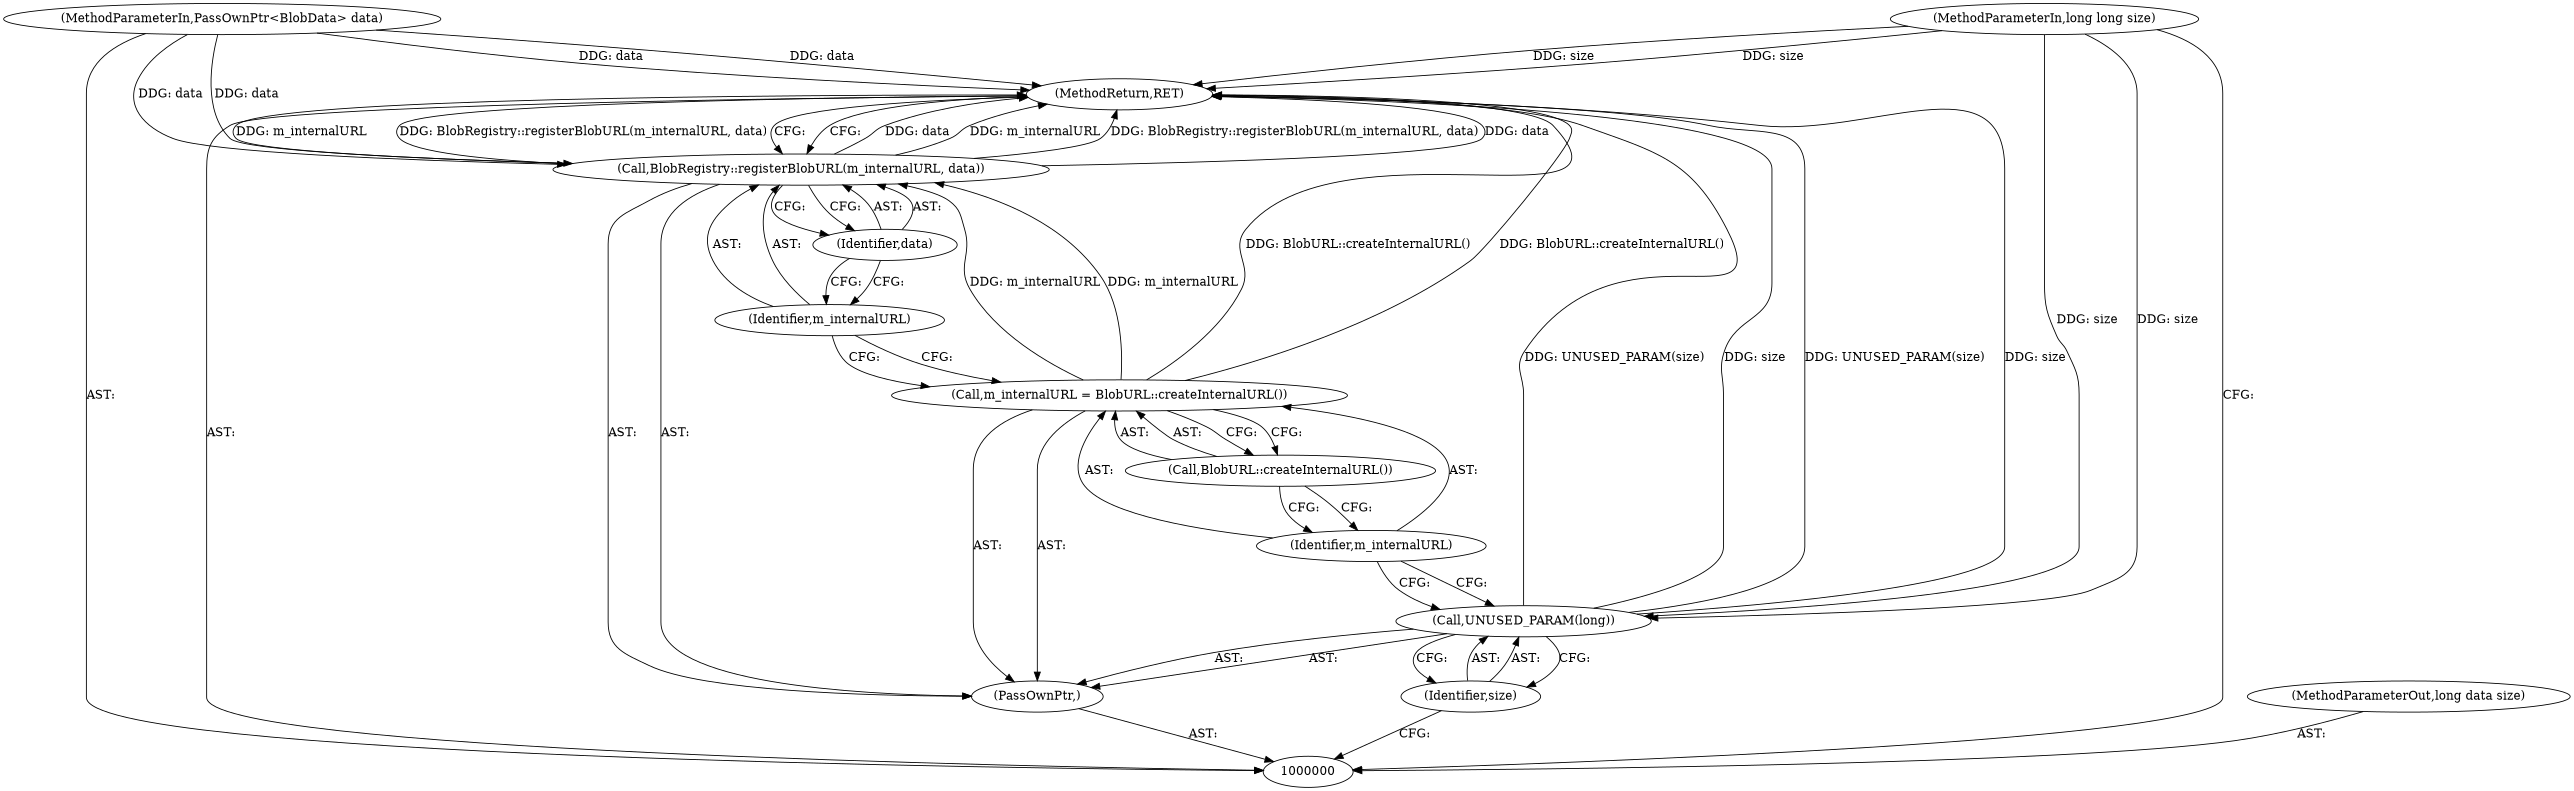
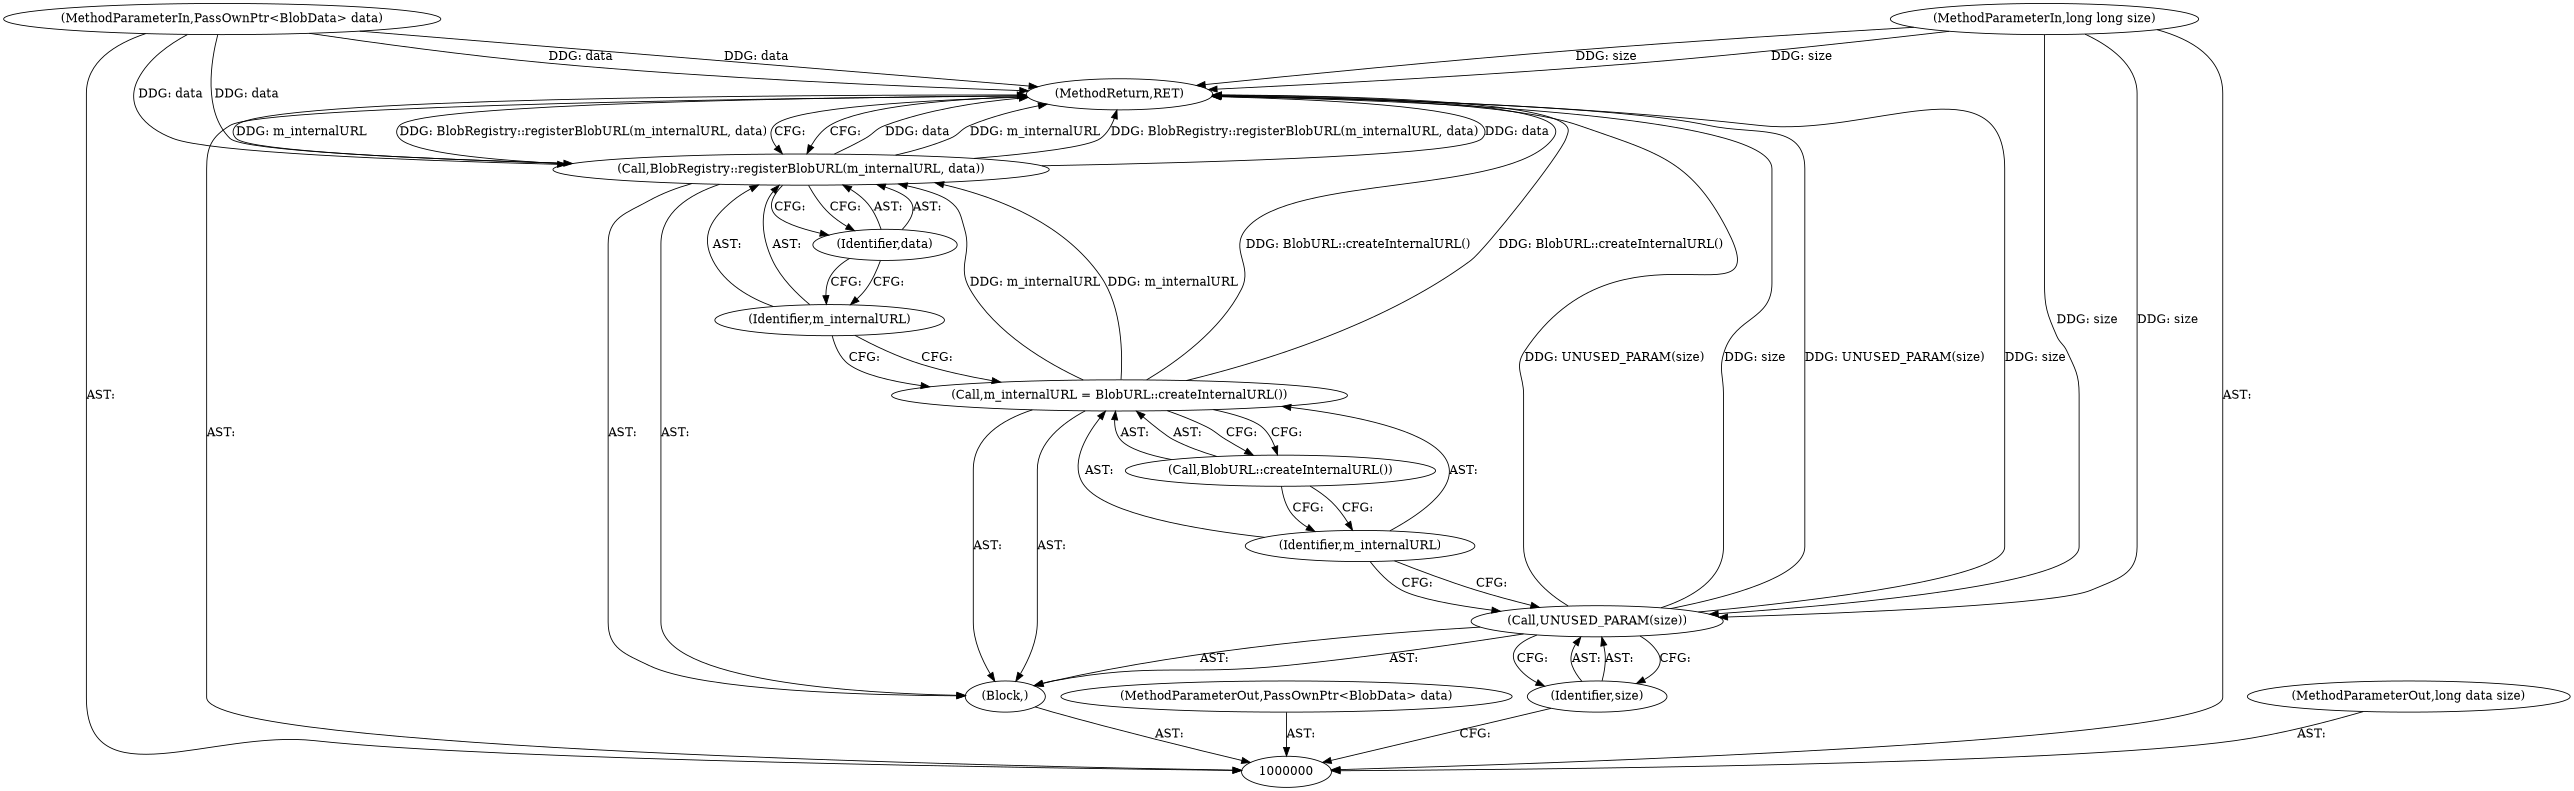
edge "(MethodParameterIn,long long size)" -> "1000000": label "CFG: " -> "AST: "
node "(Call,UNUSED_PARAM(long))": label "(Call,UNUSED_PARAM(long))" -> "(Call,UNUSED_PARAM(size))"
node "(PassOwnPtr,)": label "(PassOwnPtr,)" -> "(Block,)"
node "(MethodParameterOut,PassOwnPtr<BlobData> data)": added
